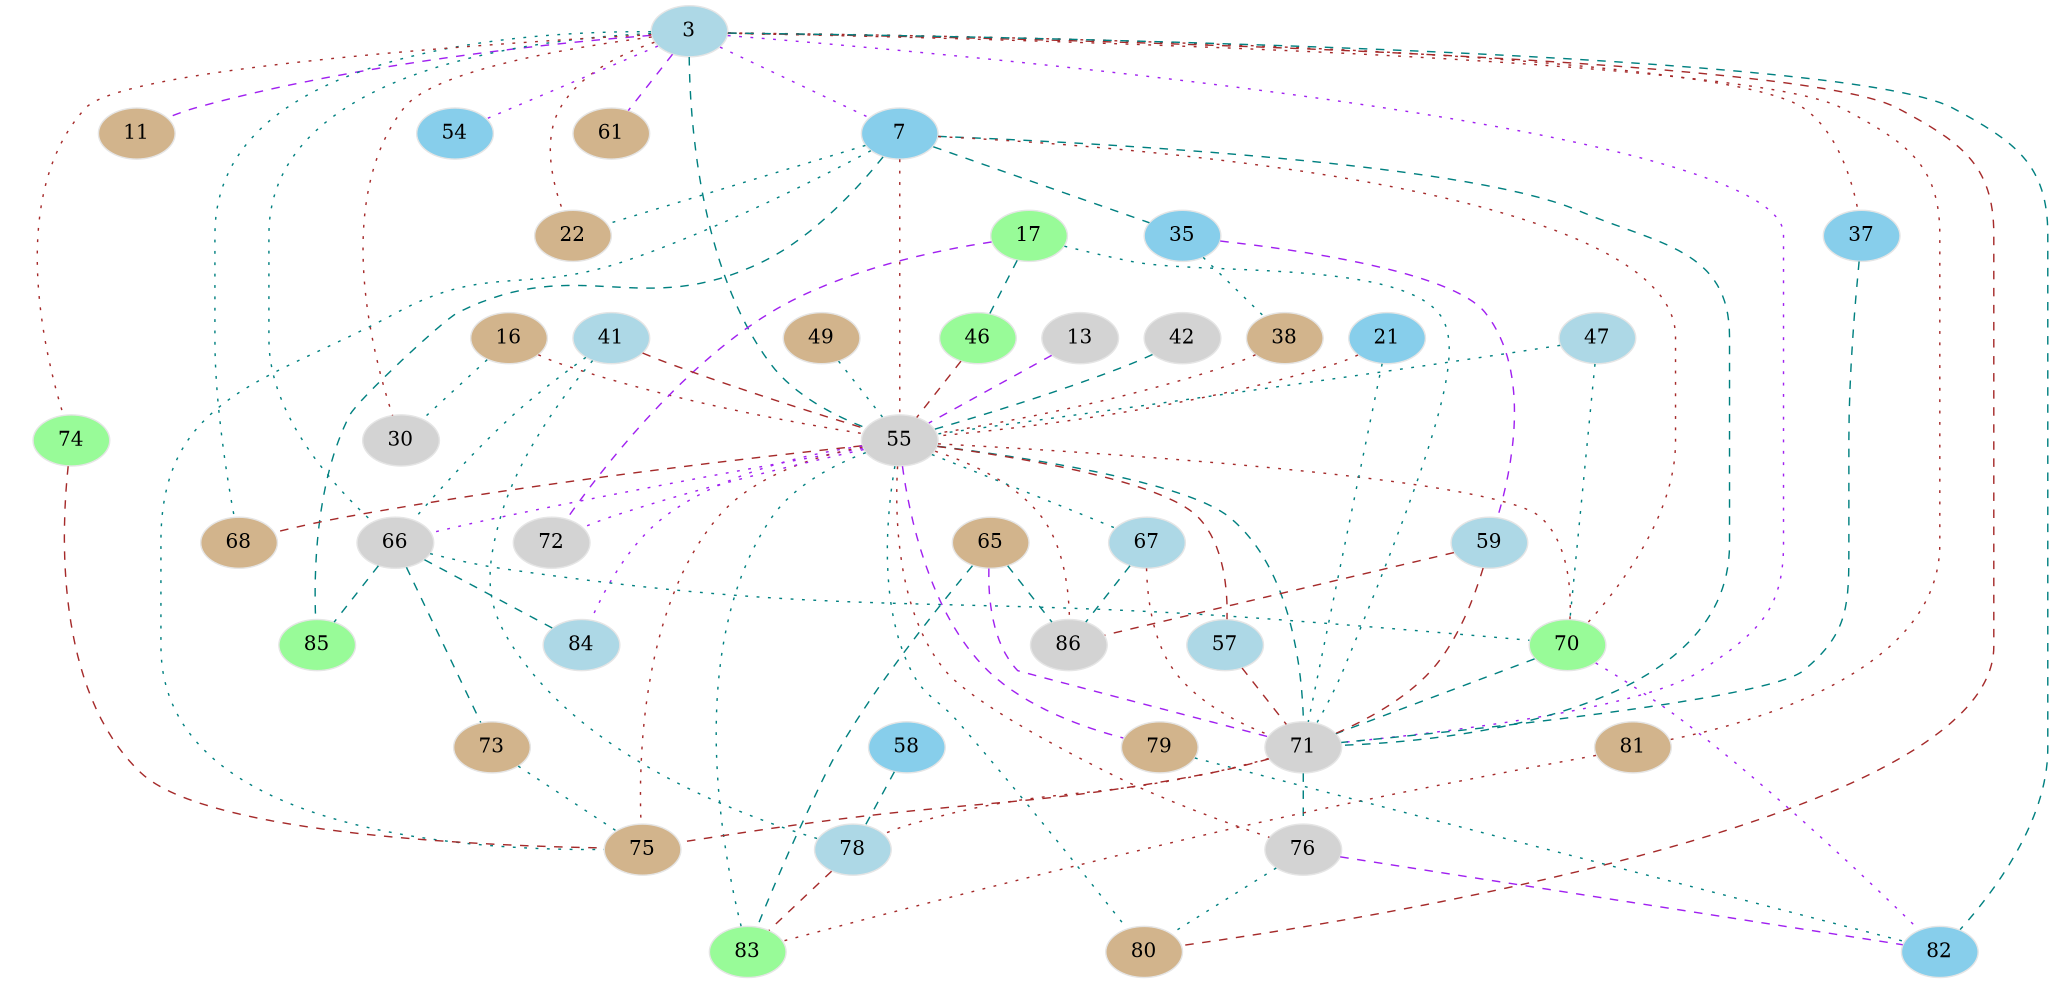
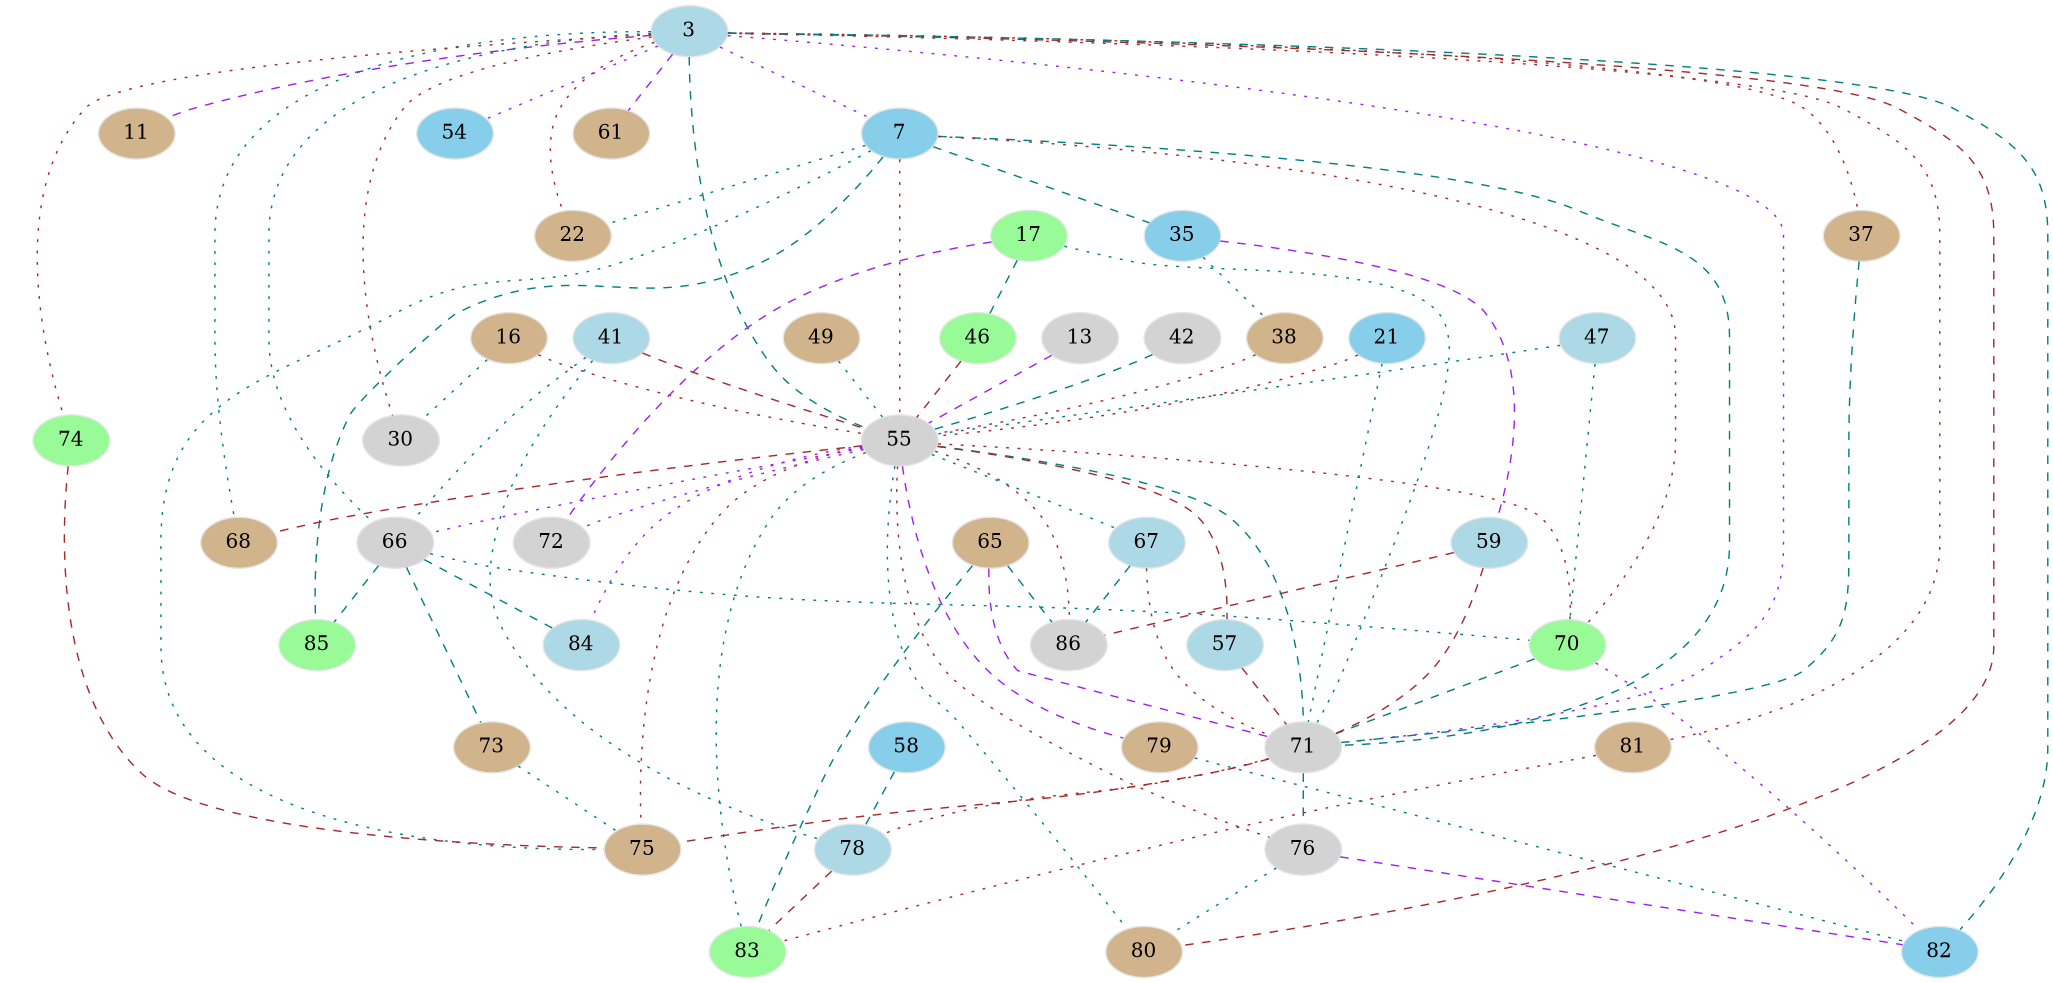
node "37": fillcolor skyblue -> tan
